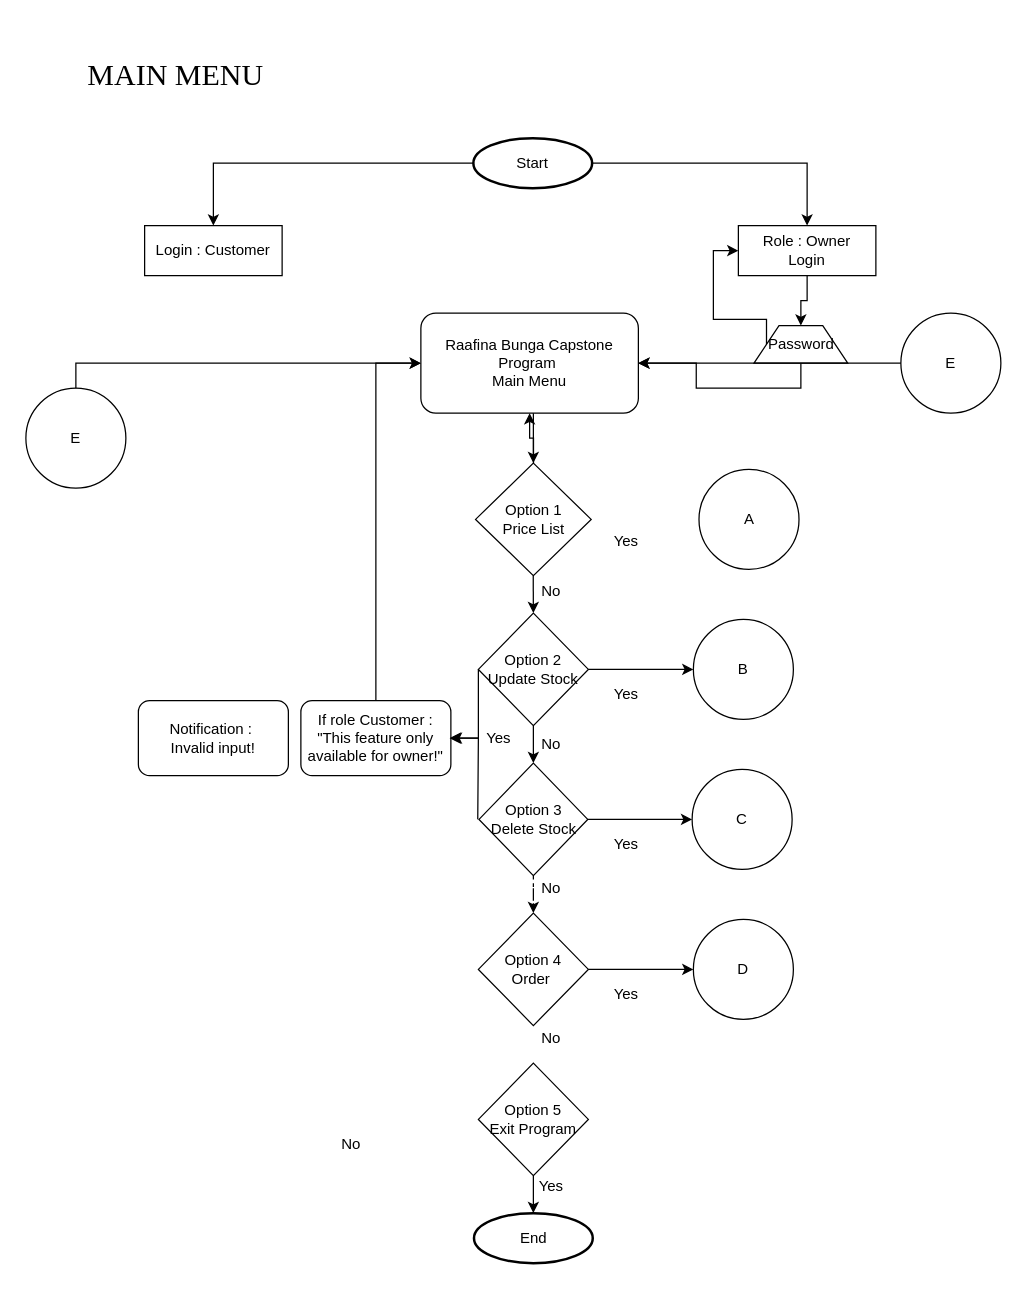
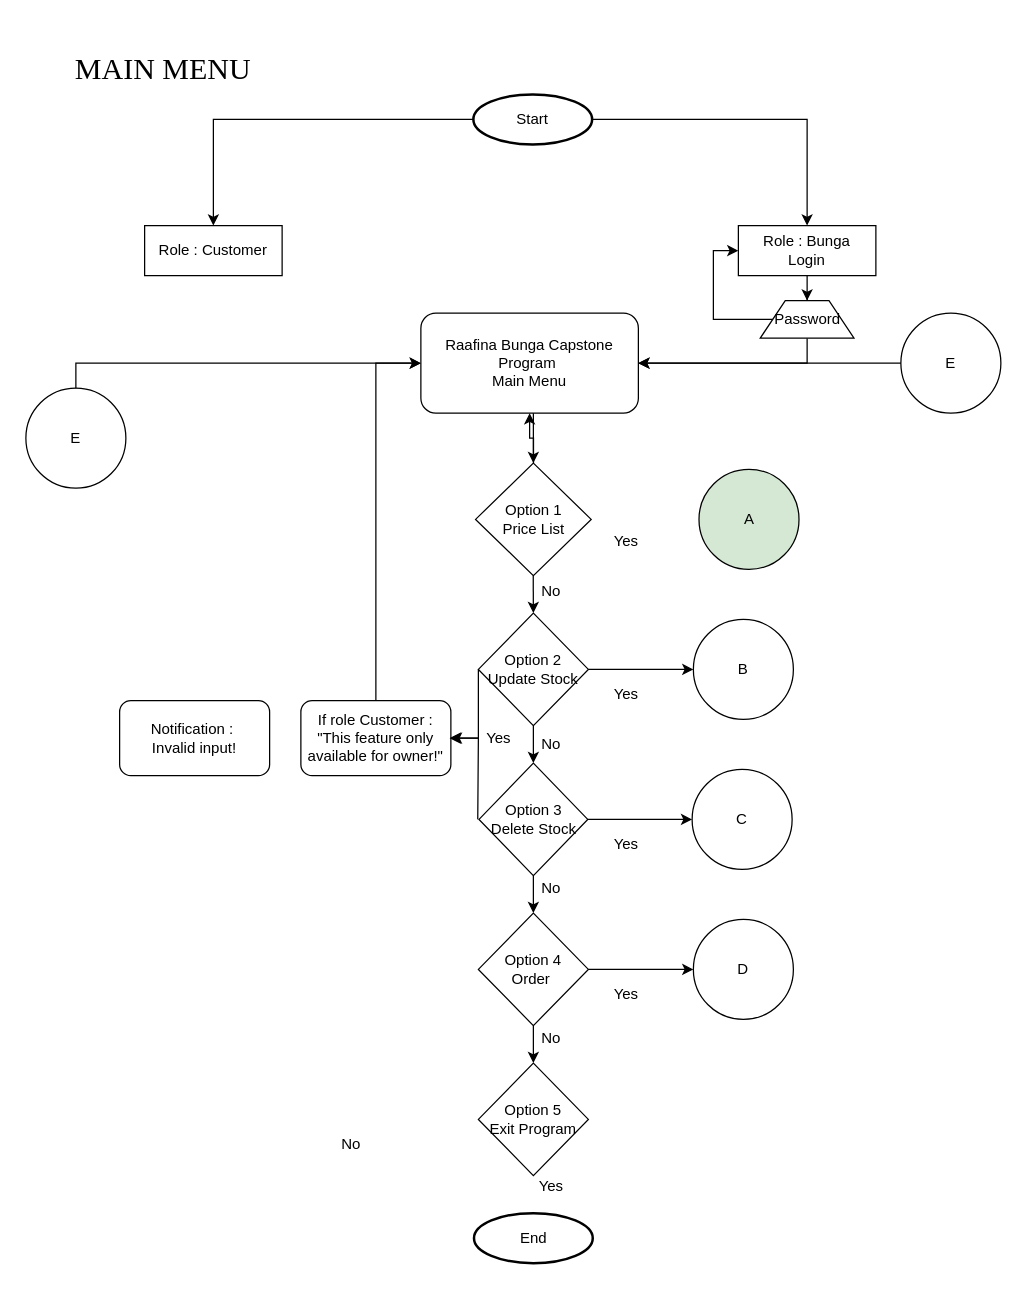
node "MAIN MENU": moved (176, 76) -> (163, 69)
node "Start": moved (533, 163) -> (533, 119)
node "Login : Customer": label "Login : Customer" -> "Role : Customer"
node "Role : Owner Login": label "Role : Owner Login" -> "Role : Bunga Login"
node "Password": moved (801, 344) -> (807, 319)
node "A": fillcolor #ffffff -> #d5e8d4
node "Notification : Invalid input!": moved (213, 738) -> (194, 738)
edge "Option 3 Delete Stock" -> "Option 4 Order": style dashed -> solid
edge "Option 4 Order" -> "Option 5 Exit Program": added
edge "Option 5 Exit Program" -> "End": removed
